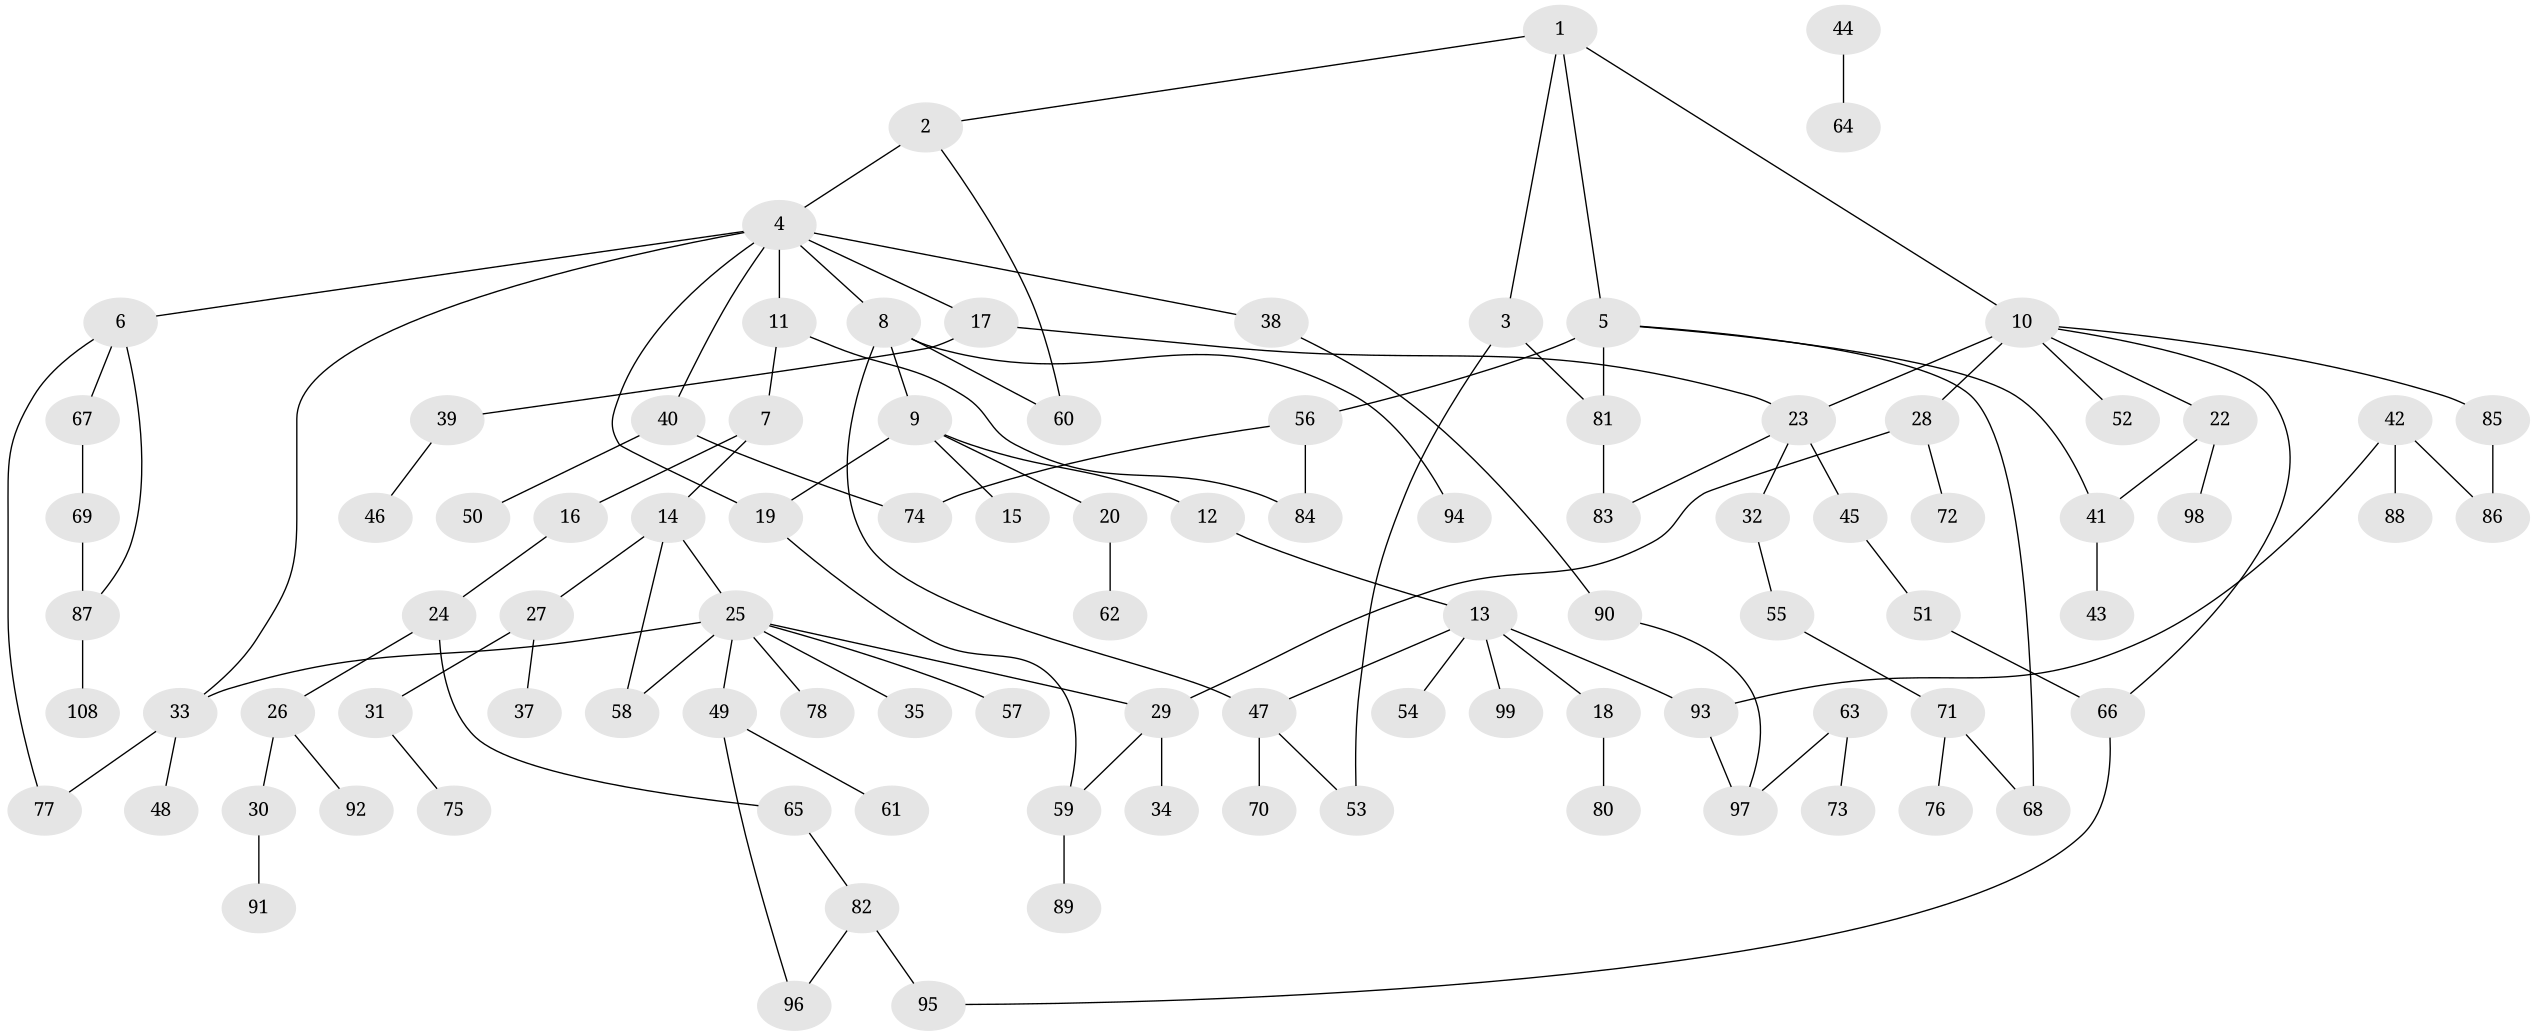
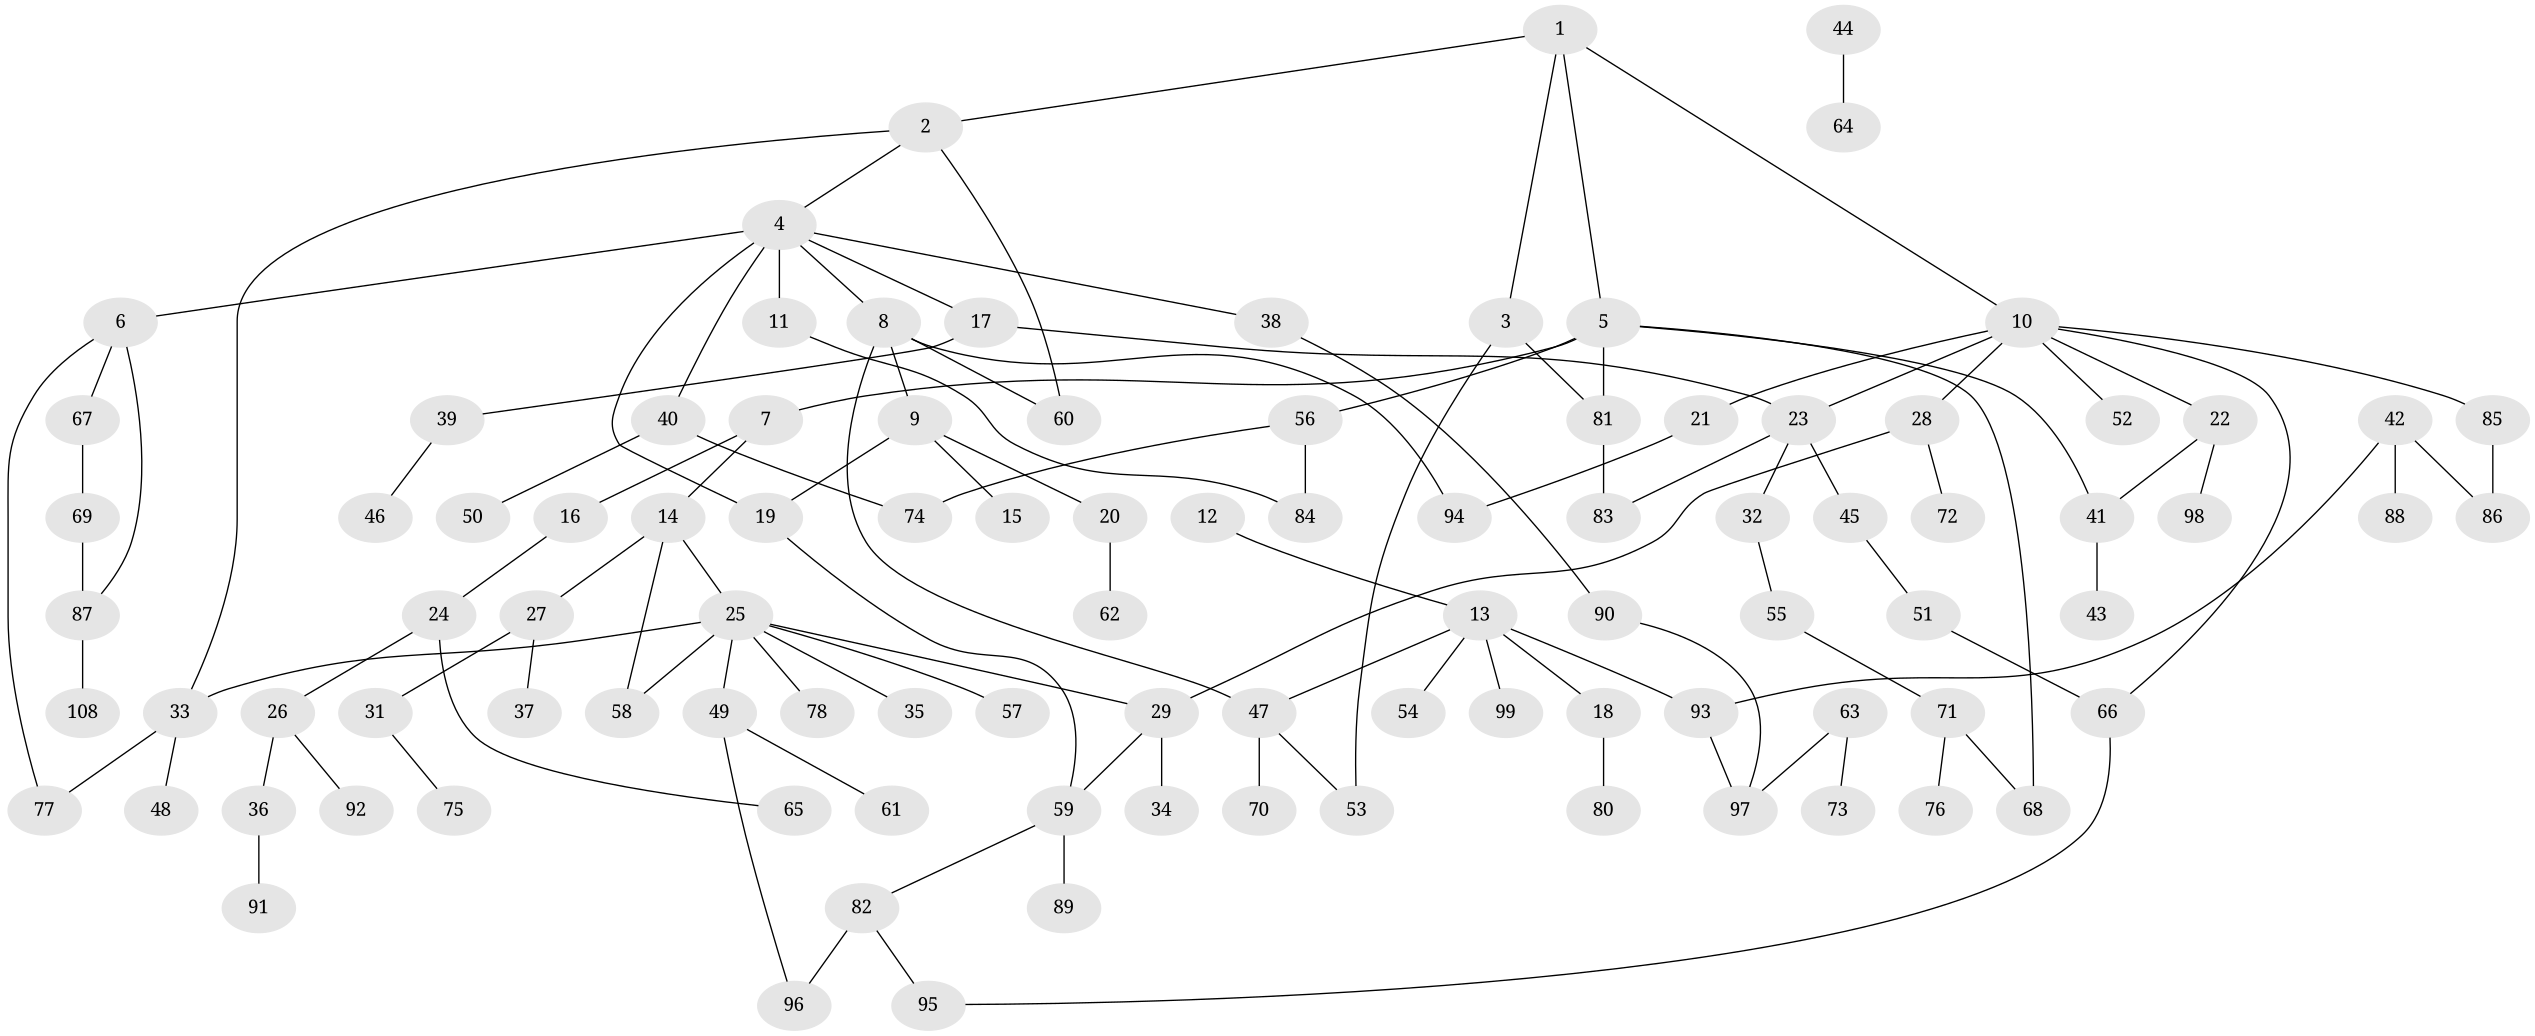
edge "4" -- "33": now "2" -- "33"
edge "11" -- "7": now "5" -- "7"
node "21": added
edge "9" -- "12": removed
node "30": label "30" -> "36"
edge "65" -- "82": now "59" -- "82"
